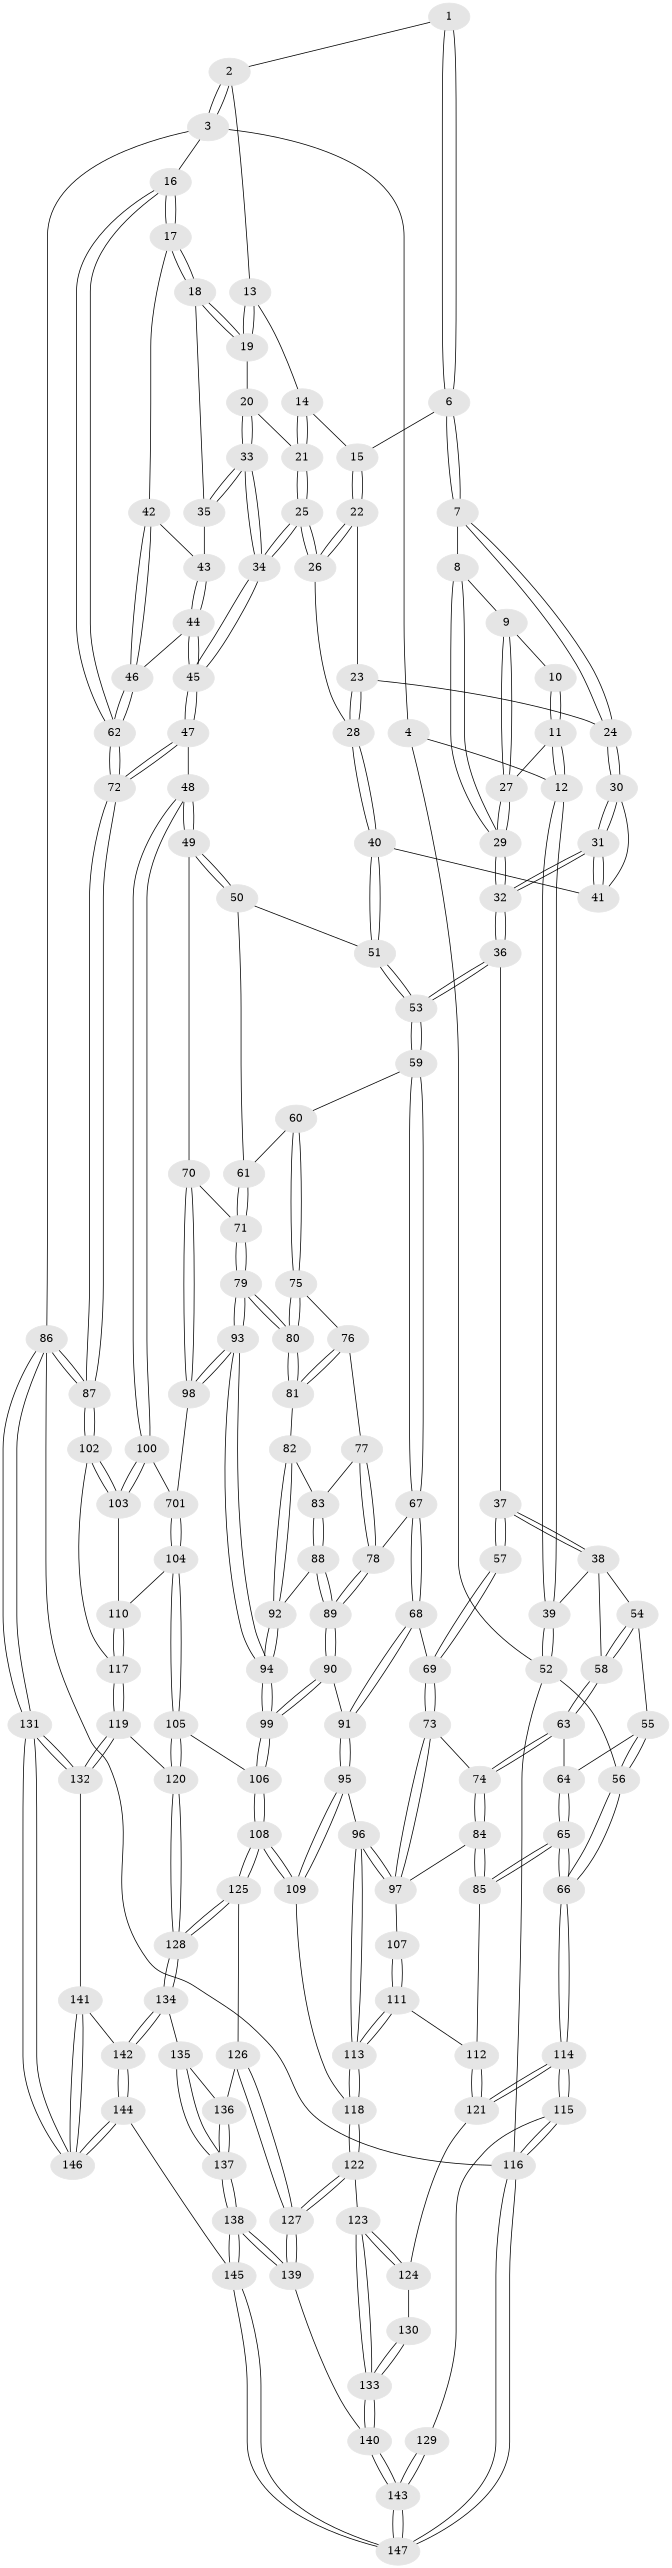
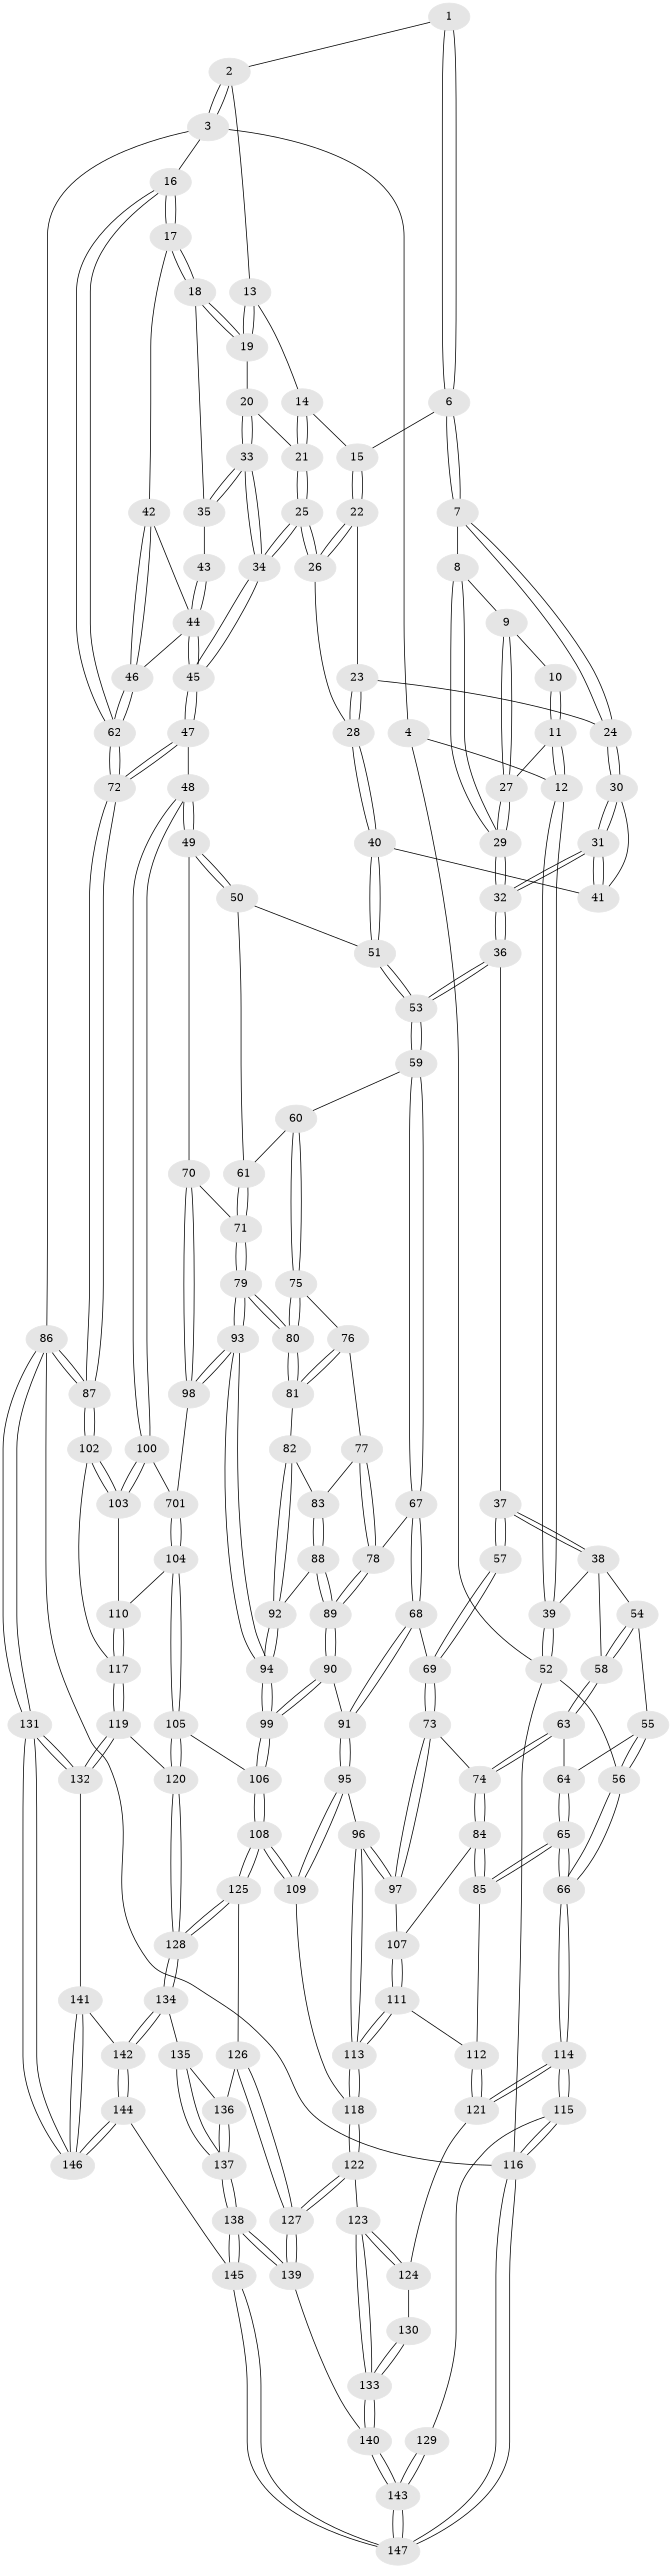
edge "42" -- "43": now "42" -- "44"
edge "84" -- "97": now "84" -- "107"
